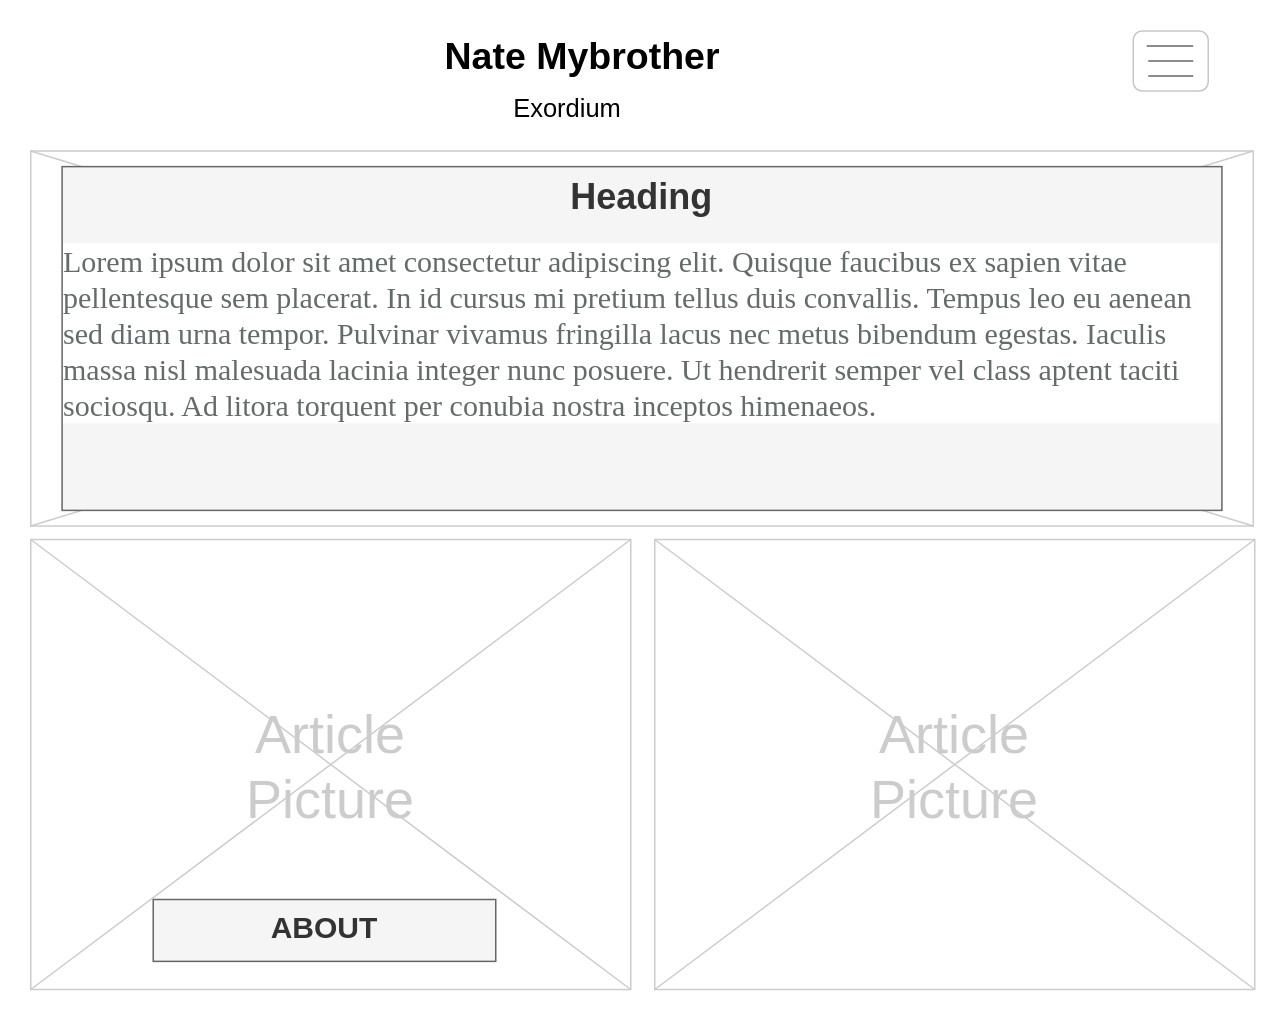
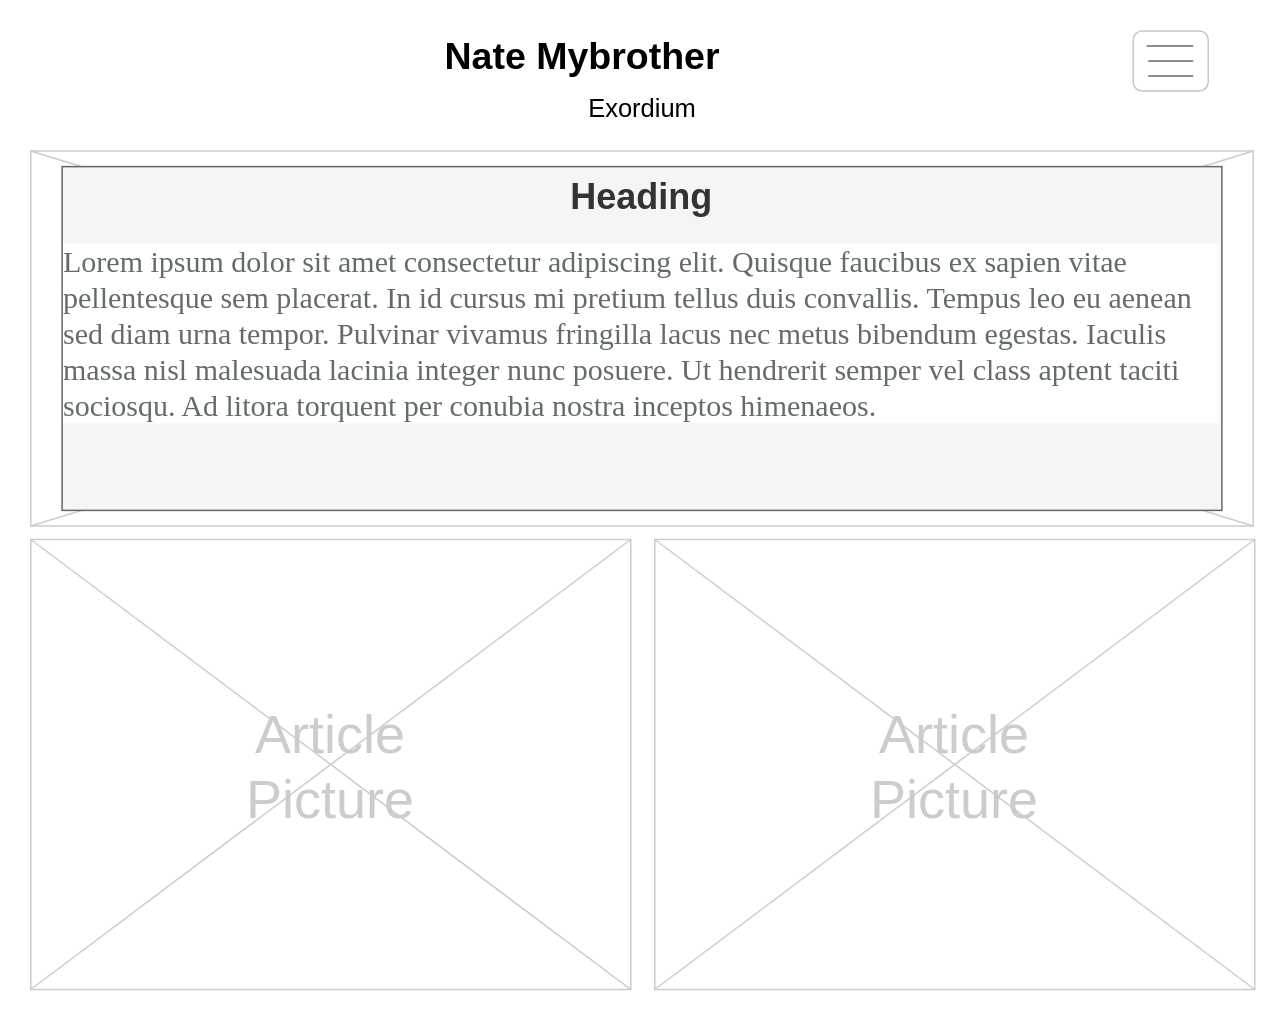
node "Exordium": moved (568, 113) -> (643, 113)
node "ABOUT": removed
